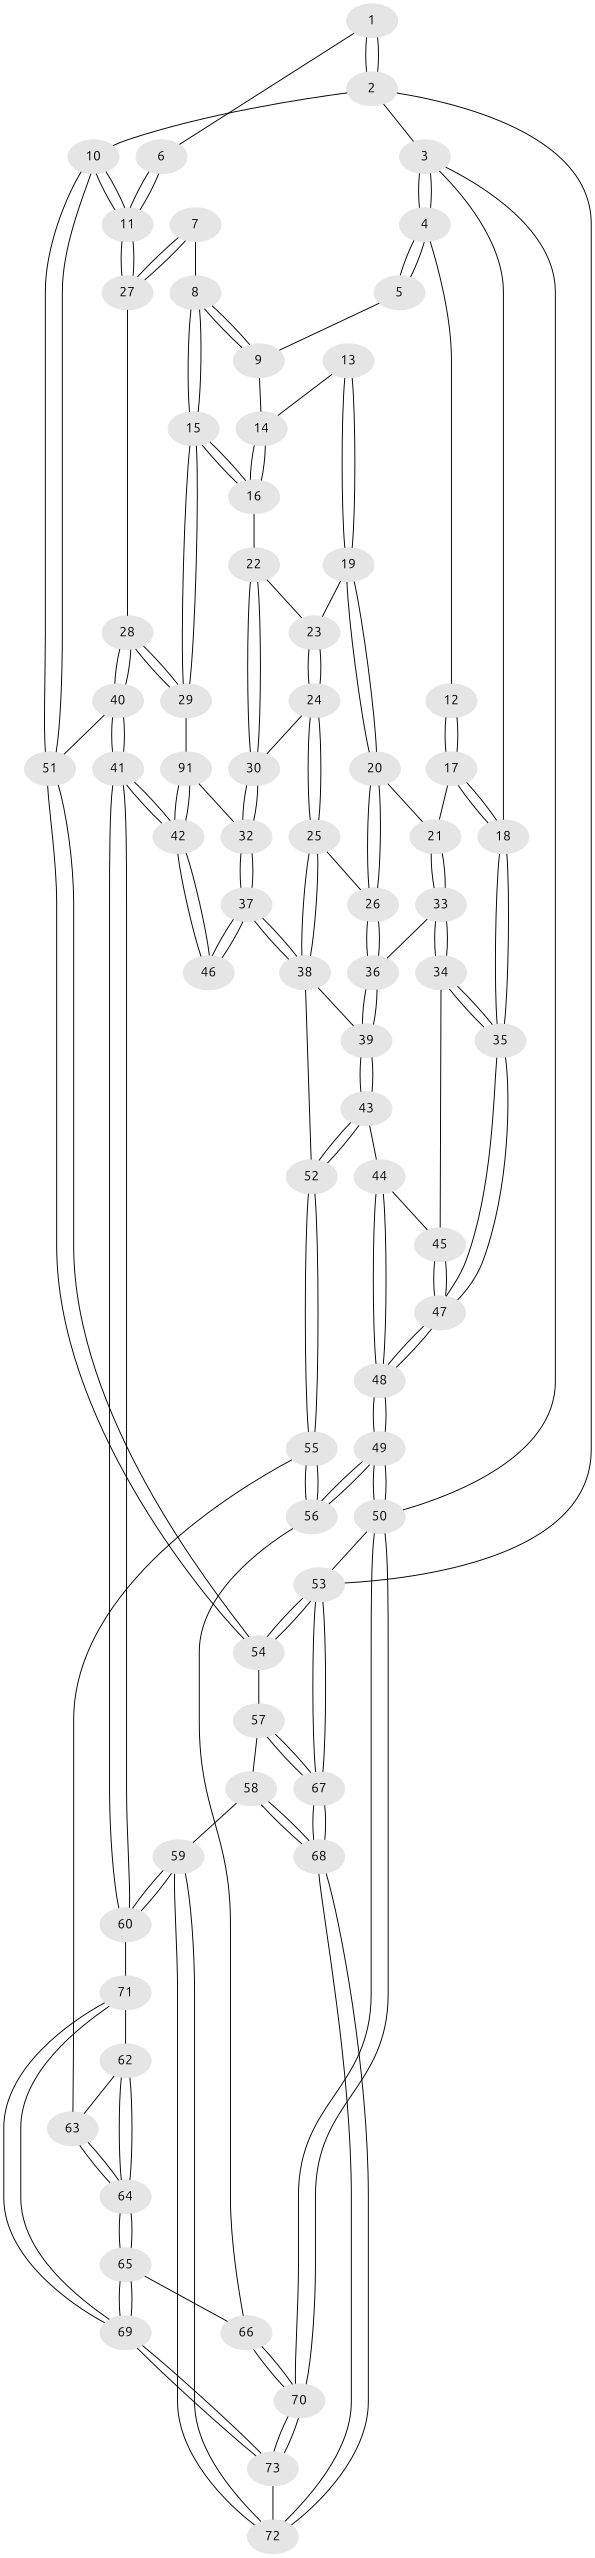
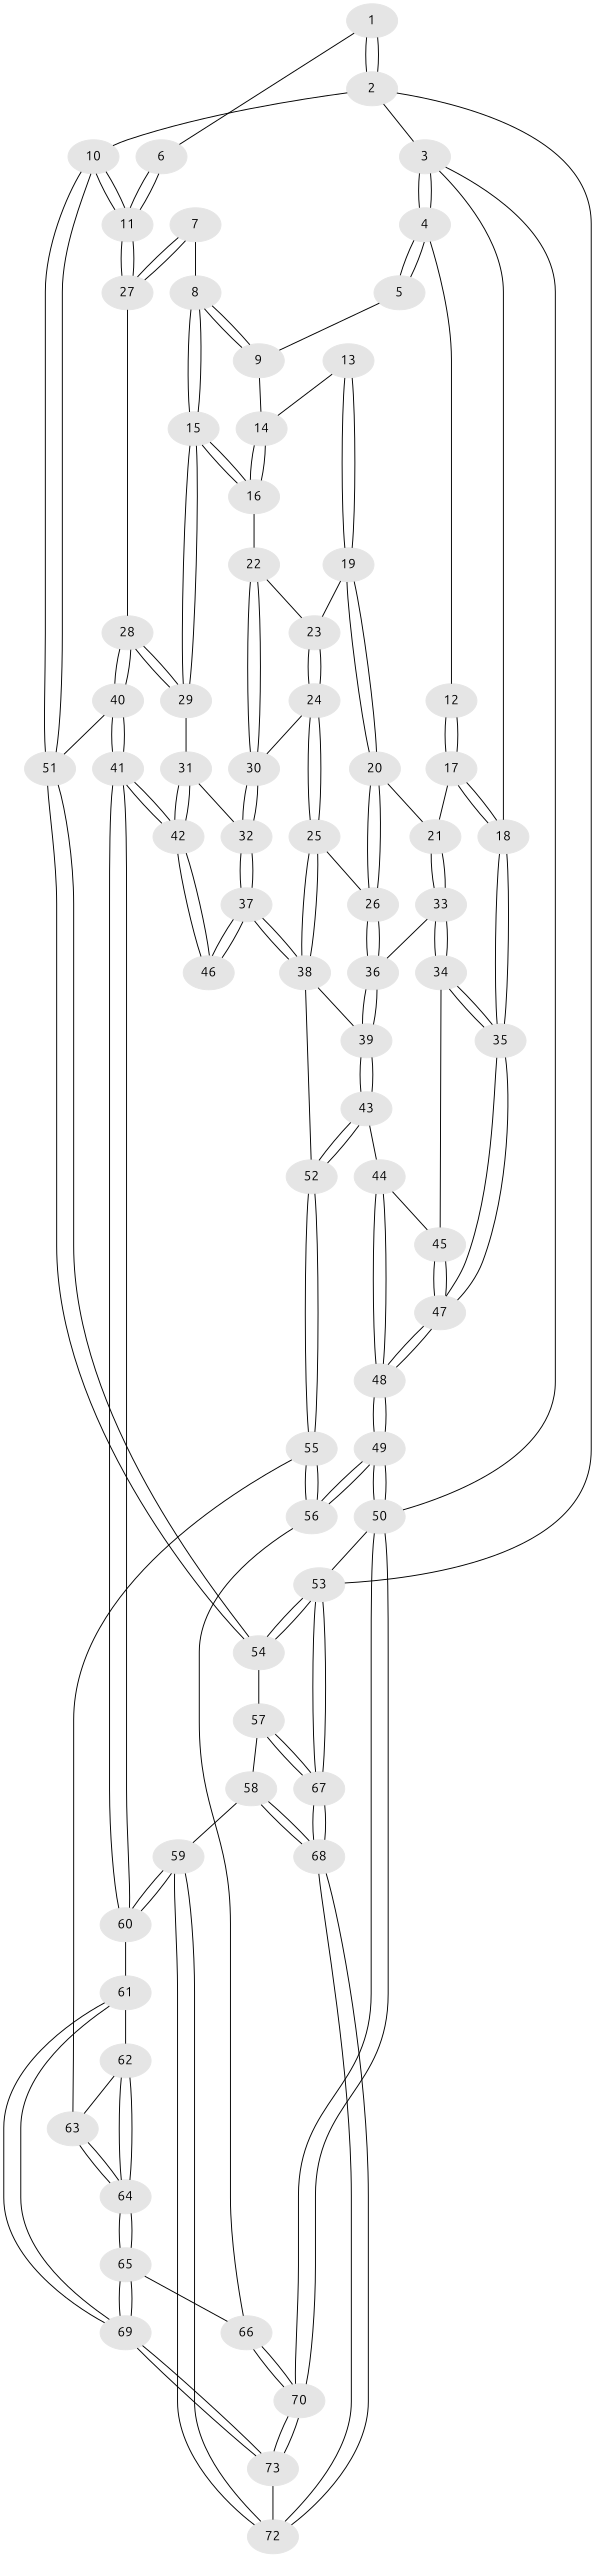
node "91": label "91" -> "31"
node "71": label "71" -> "61"
